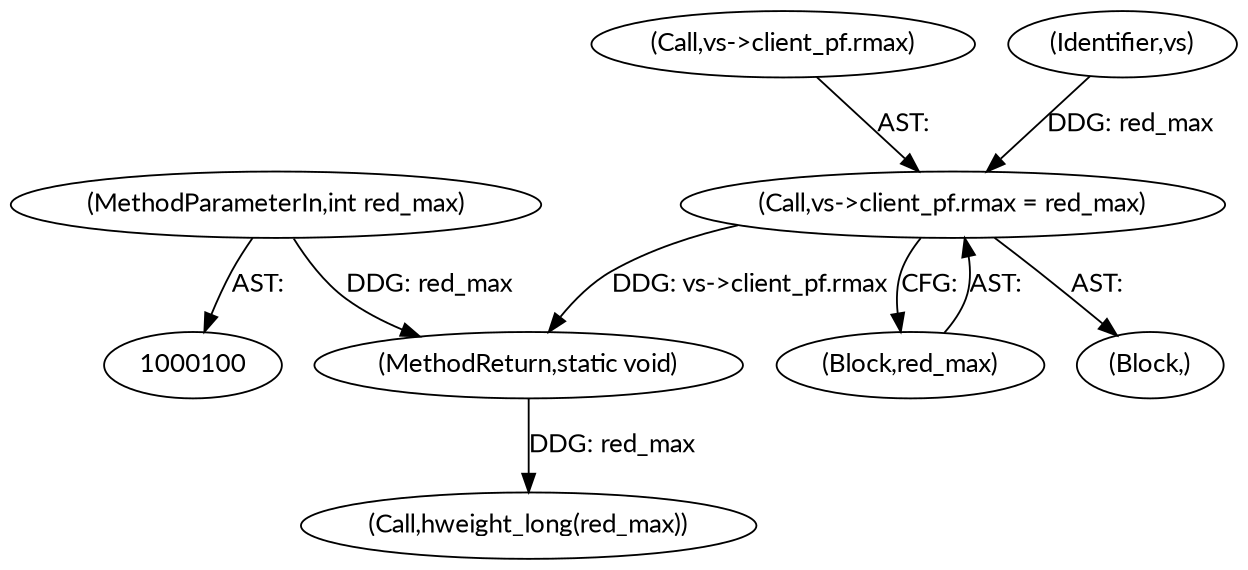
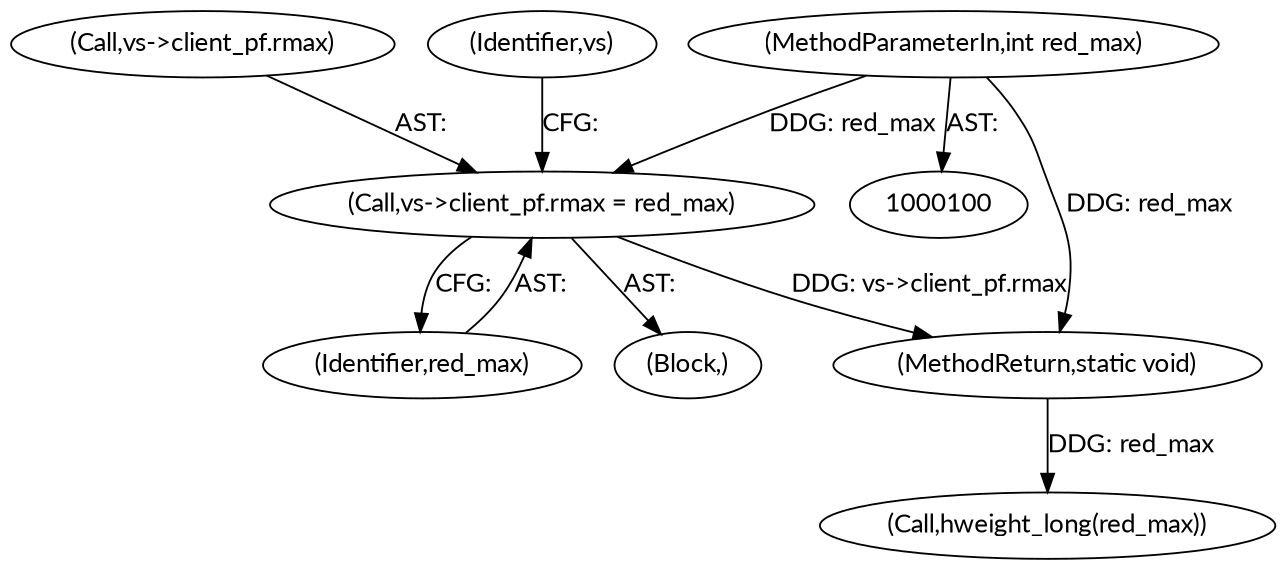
edge "(MethodParameterIn,int red_max)" -> "(Call,vs->client_pf.rmax = red_max)": added, label "DDG: red_max"
edge "(Identifier,vs)" -> "(Call,vs->client_pf.rmax = red_max)": label "DDG: red_max" -> "CFG: "
node "(Block,red_max)": label "(Block,red_max)" -> "(Identifier,red_max)"
